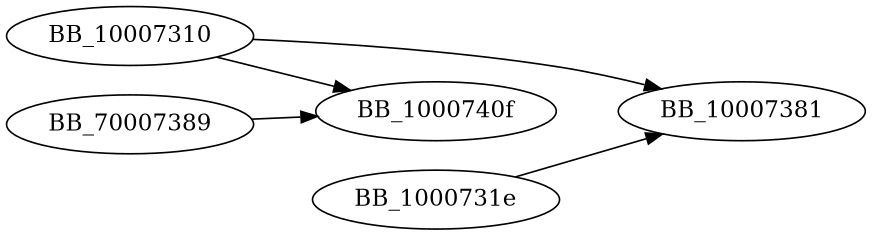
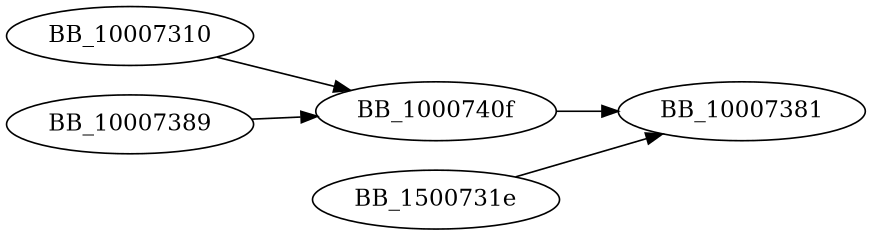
edge "BB_10007310" -> "BB_10007381": now "BB_1000740f" -> "BB_10007381"
node "BB_70007389": label "BB_70007389" -> "BB_10007389"
node "BB_1000731e": label "BB_1000731e" -> "BB_1500731e"
